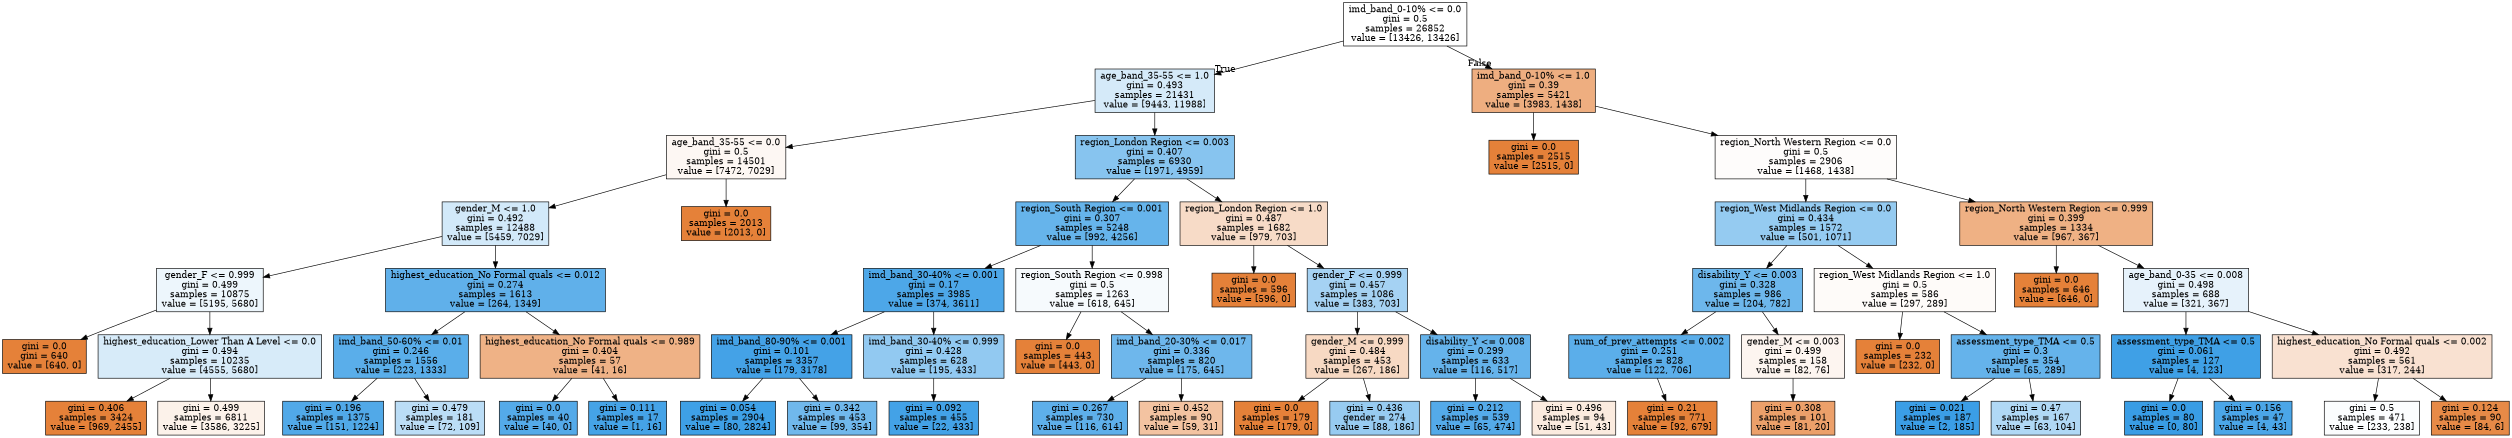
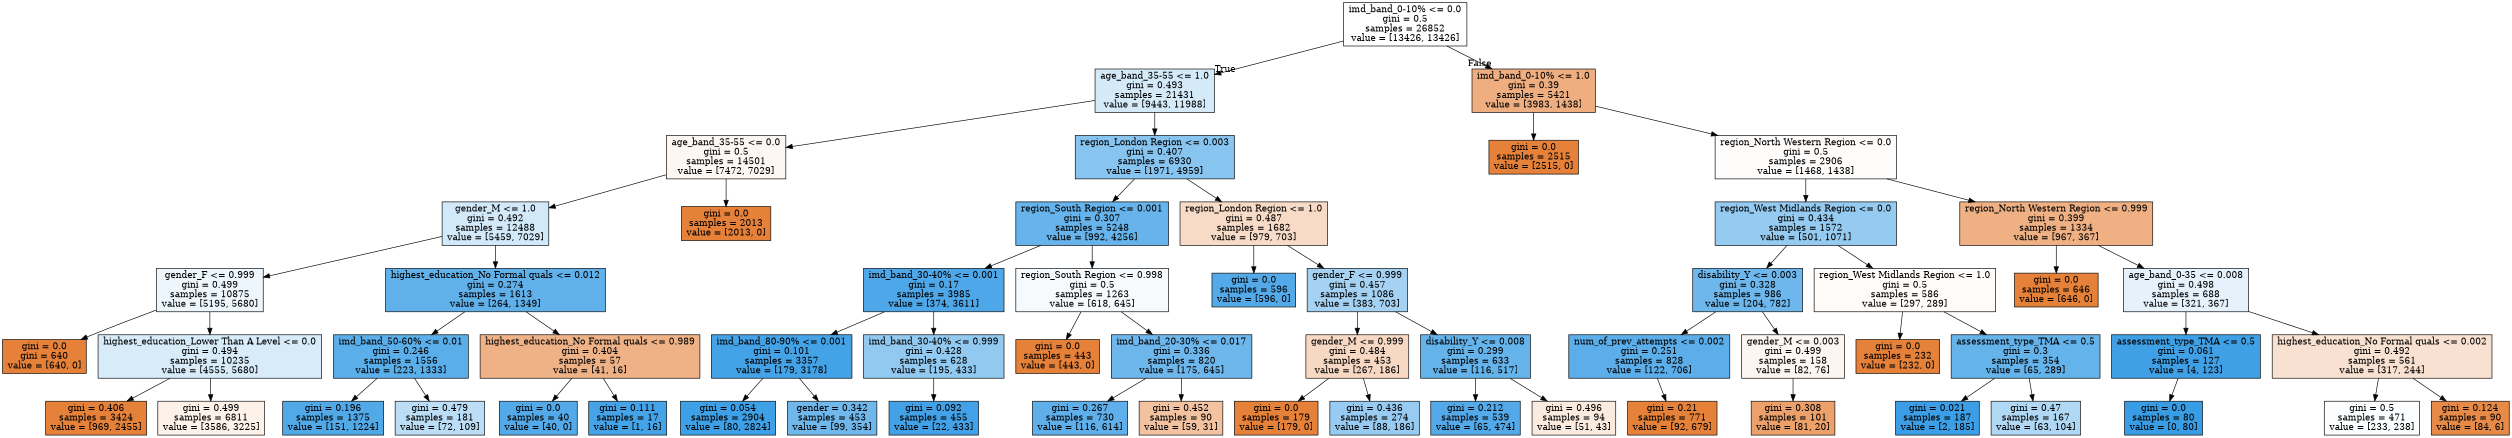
node "gini = 0.0 samples = 596 value = [596, 0]": fillcolor #e58139ff -> #399de5dc
node "gini = 0.342 samples = 453 value = [99, 354]": label "gini = 0.342 samples = 453 value = [99, 354]" -> "gender = 0.342 samples = 453 value = [99, 354]"
node "gini = 0.436 gender = 274 value = [88, 186]": label "gini = 0.436 gender = 274 value = [88, 186]" -> "gini = 0.436 samples = 274 value = [88, 186]"
node "gini = 0.156 samples = 47 value = [4, 43]": removed
